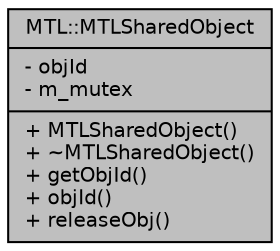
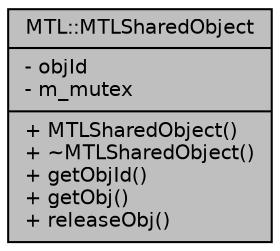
node "MTL::MTLSharedObject": text "+ objId()" -> "+ getObj()"
